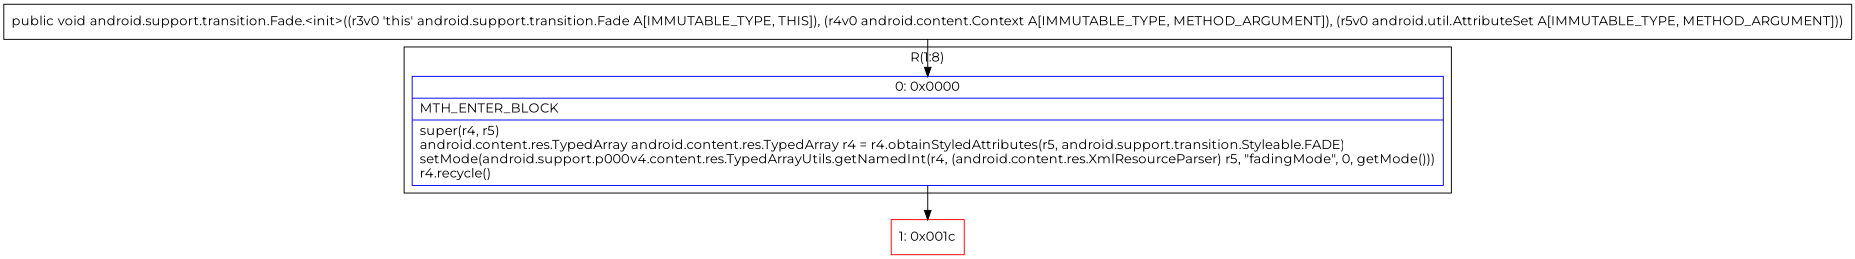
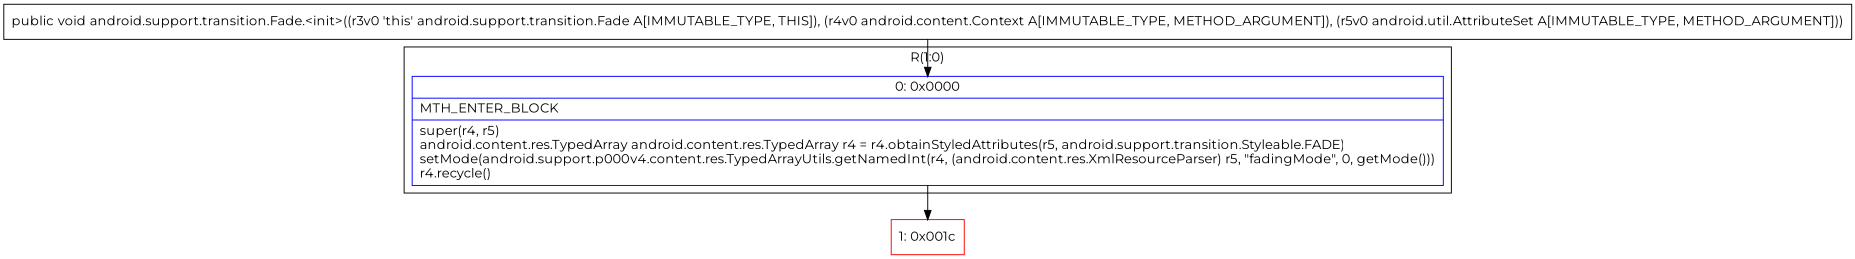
cluster "R(1:8)": label "R(1:8)" -> "R(1:0)"
